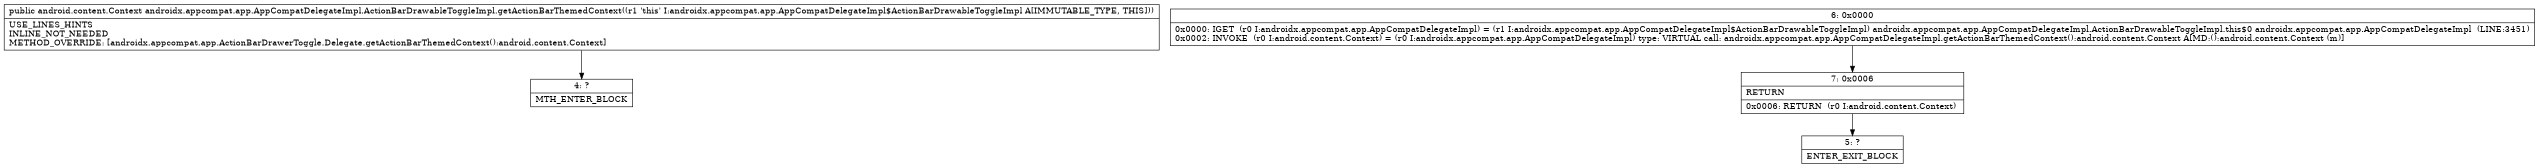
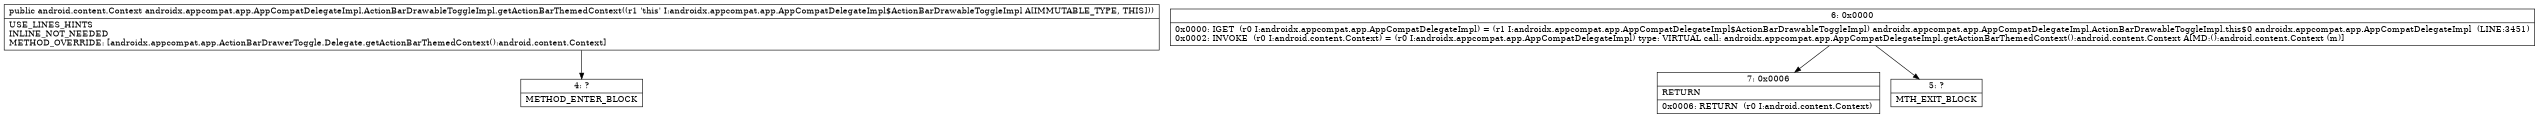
node "4: ?": text "MTH_ENTER_BLOCK" -> "METHOD_ENTER_BLOCK"
edge "7: 0x0006" -> "5: ?": now "6: 0x0000" -> "5: ?"
node "5: ?": text "ENTER_EXIT_BLOCK" -> "MTH_EXIT_BLOCK"
